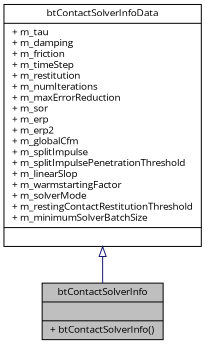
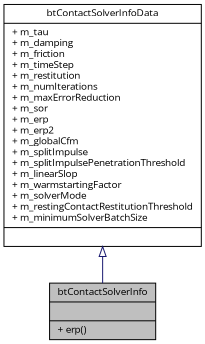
node "btContactSolverInfo": text "+ btContactSolverInfo()" -> "+ erp()"
